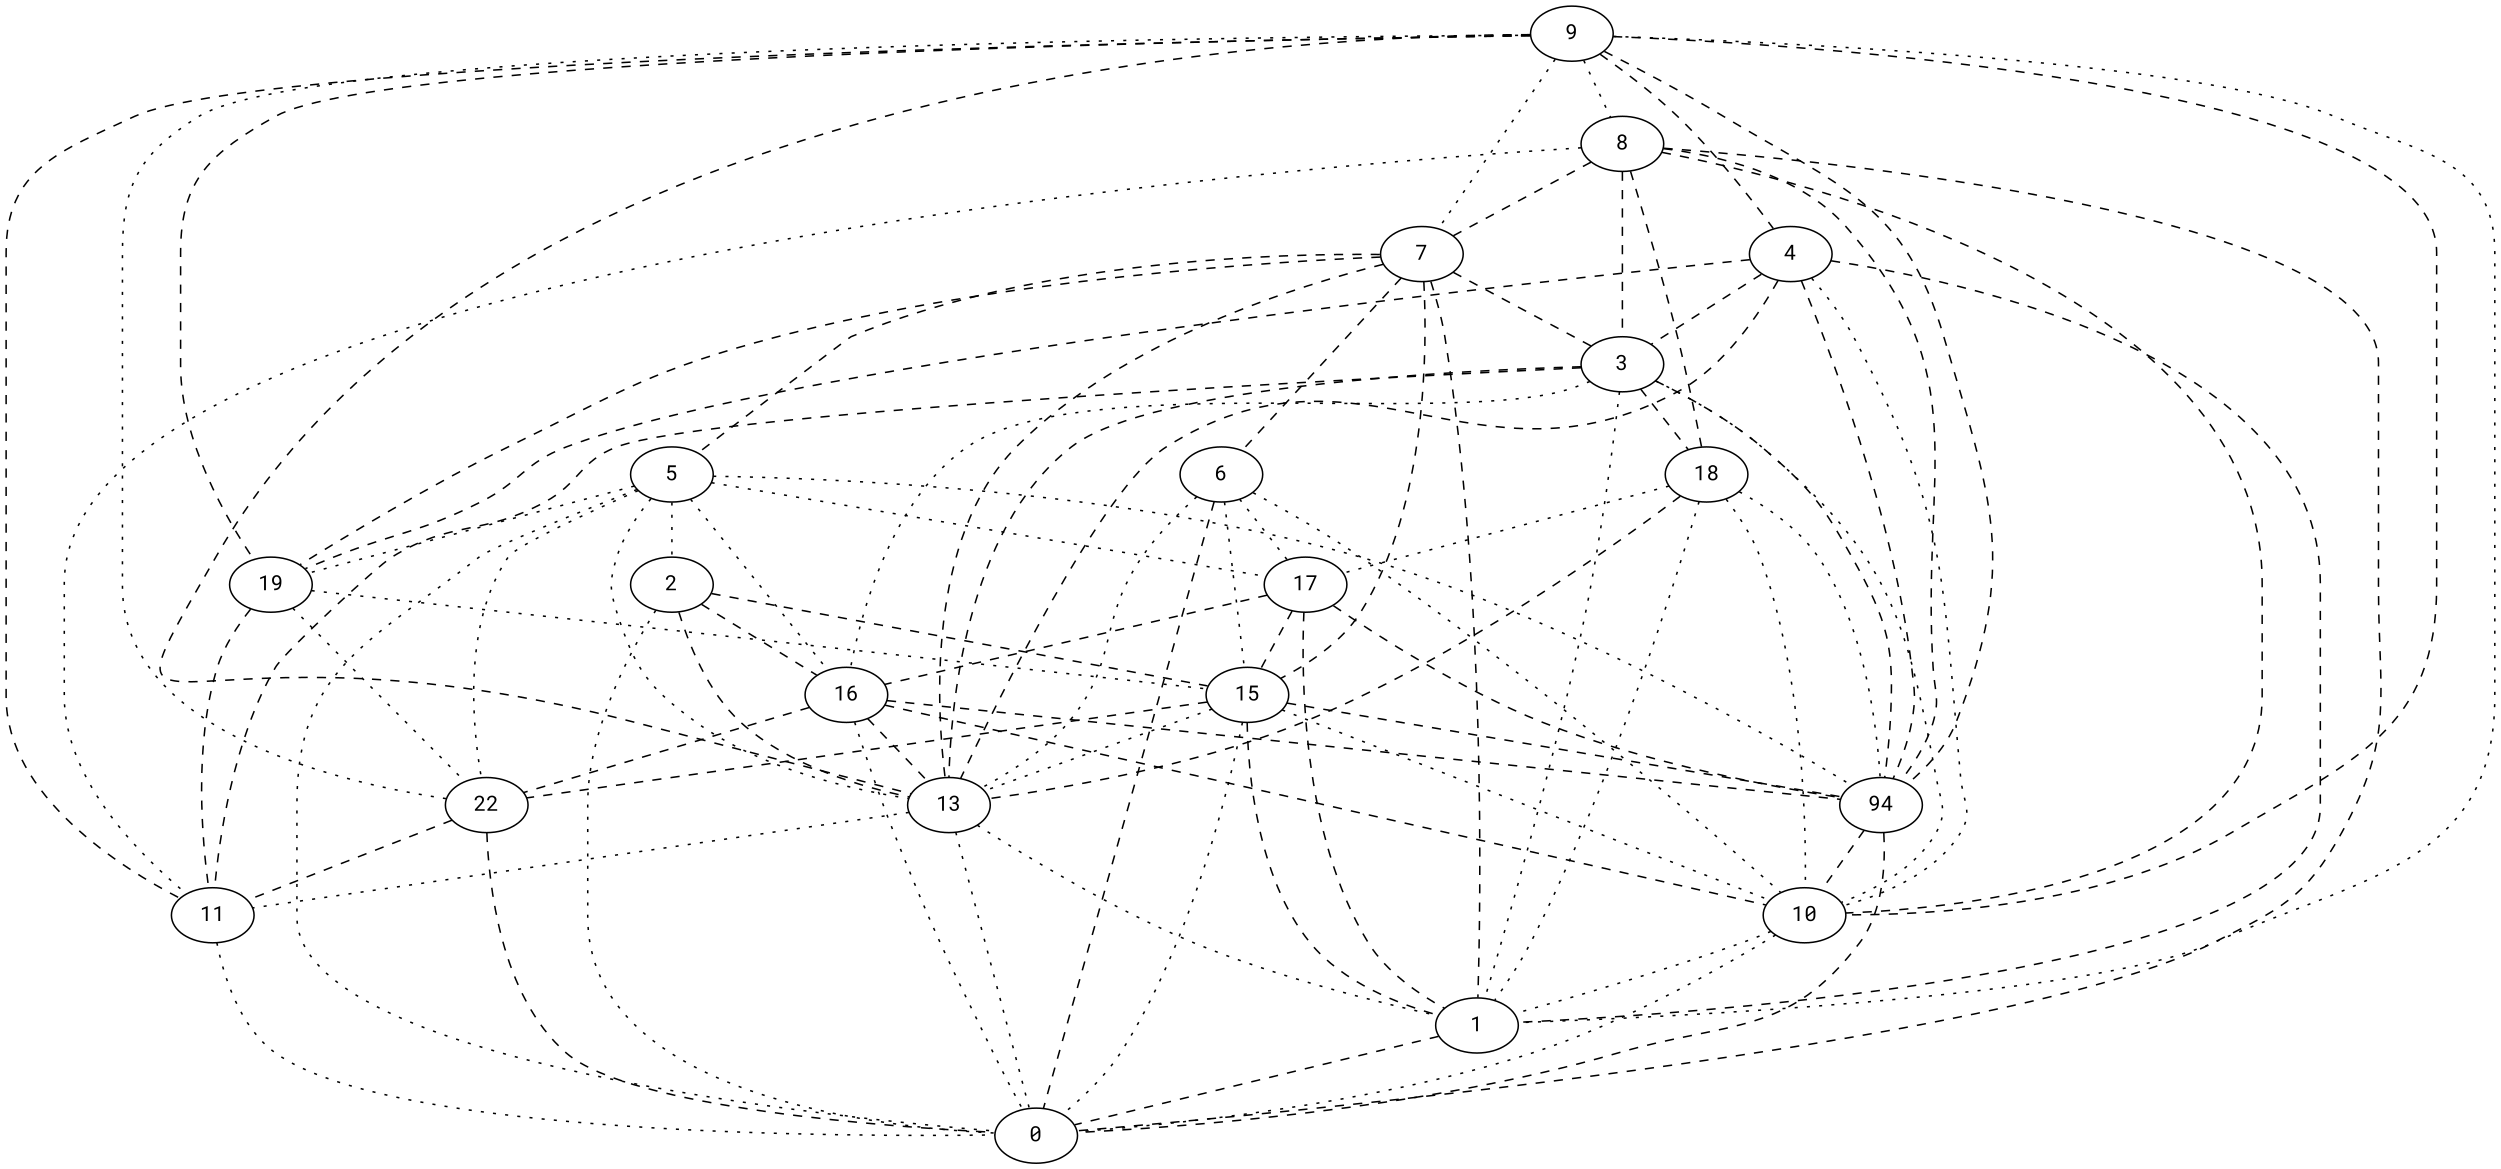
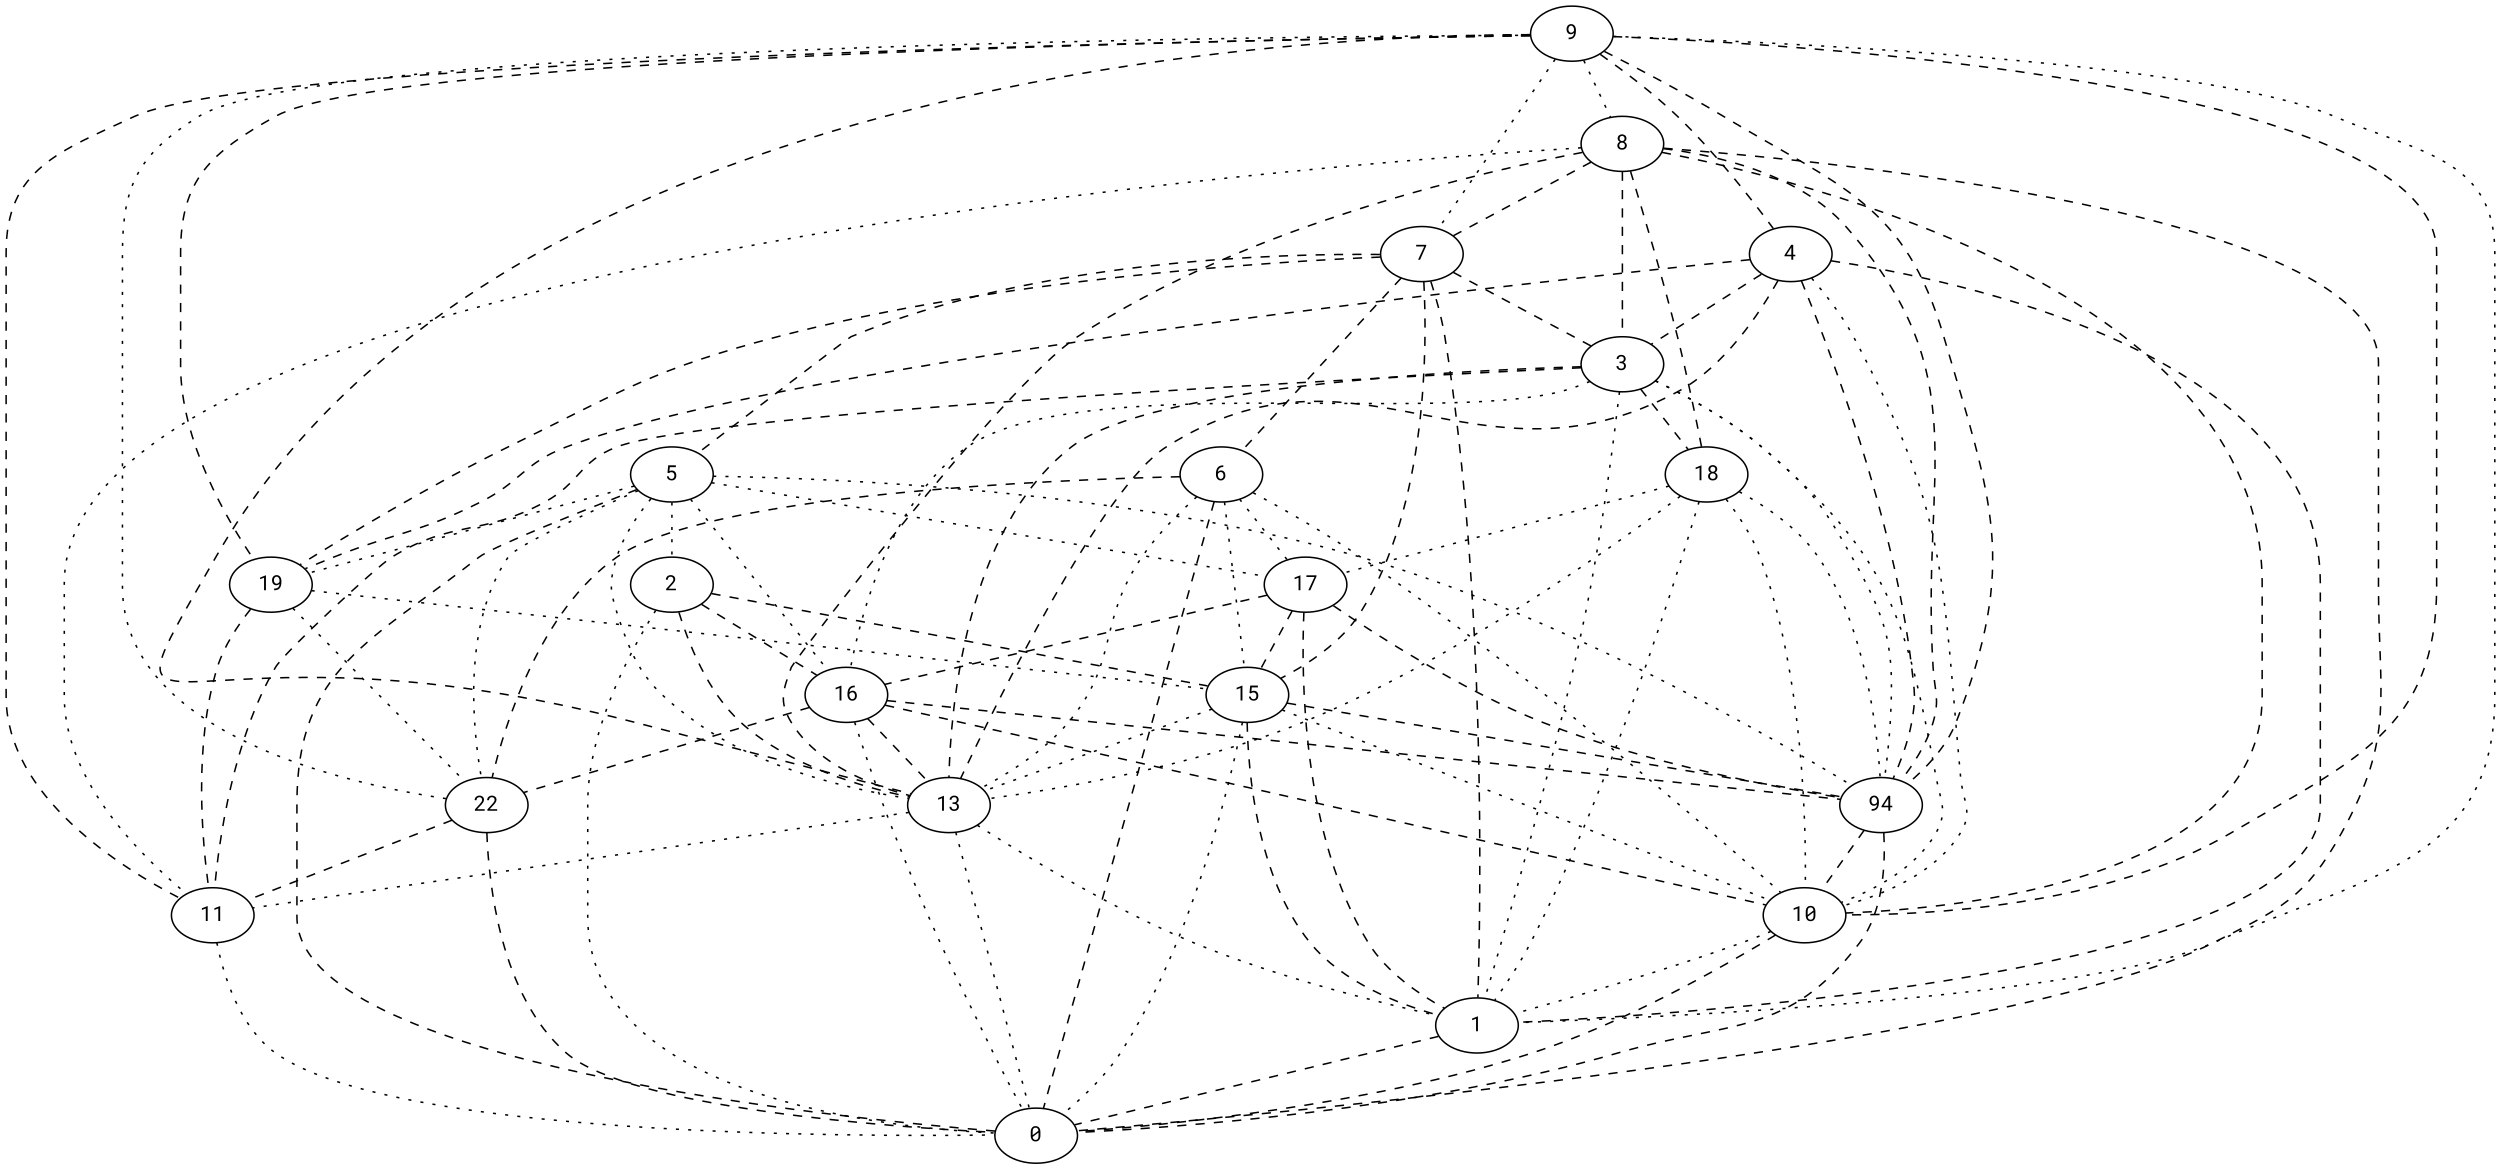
edge "7" -- "13": now "8" -- "13"
edge "3" -- "94": style dashed -> dotted
edge "18" -- "13": style dashed -> dotted
edge "15" -- "22": now "6" -- "22"
edge "5" -- "0": style dotted -> dashed
edge "10" -- "0": style dotted -> dashed
